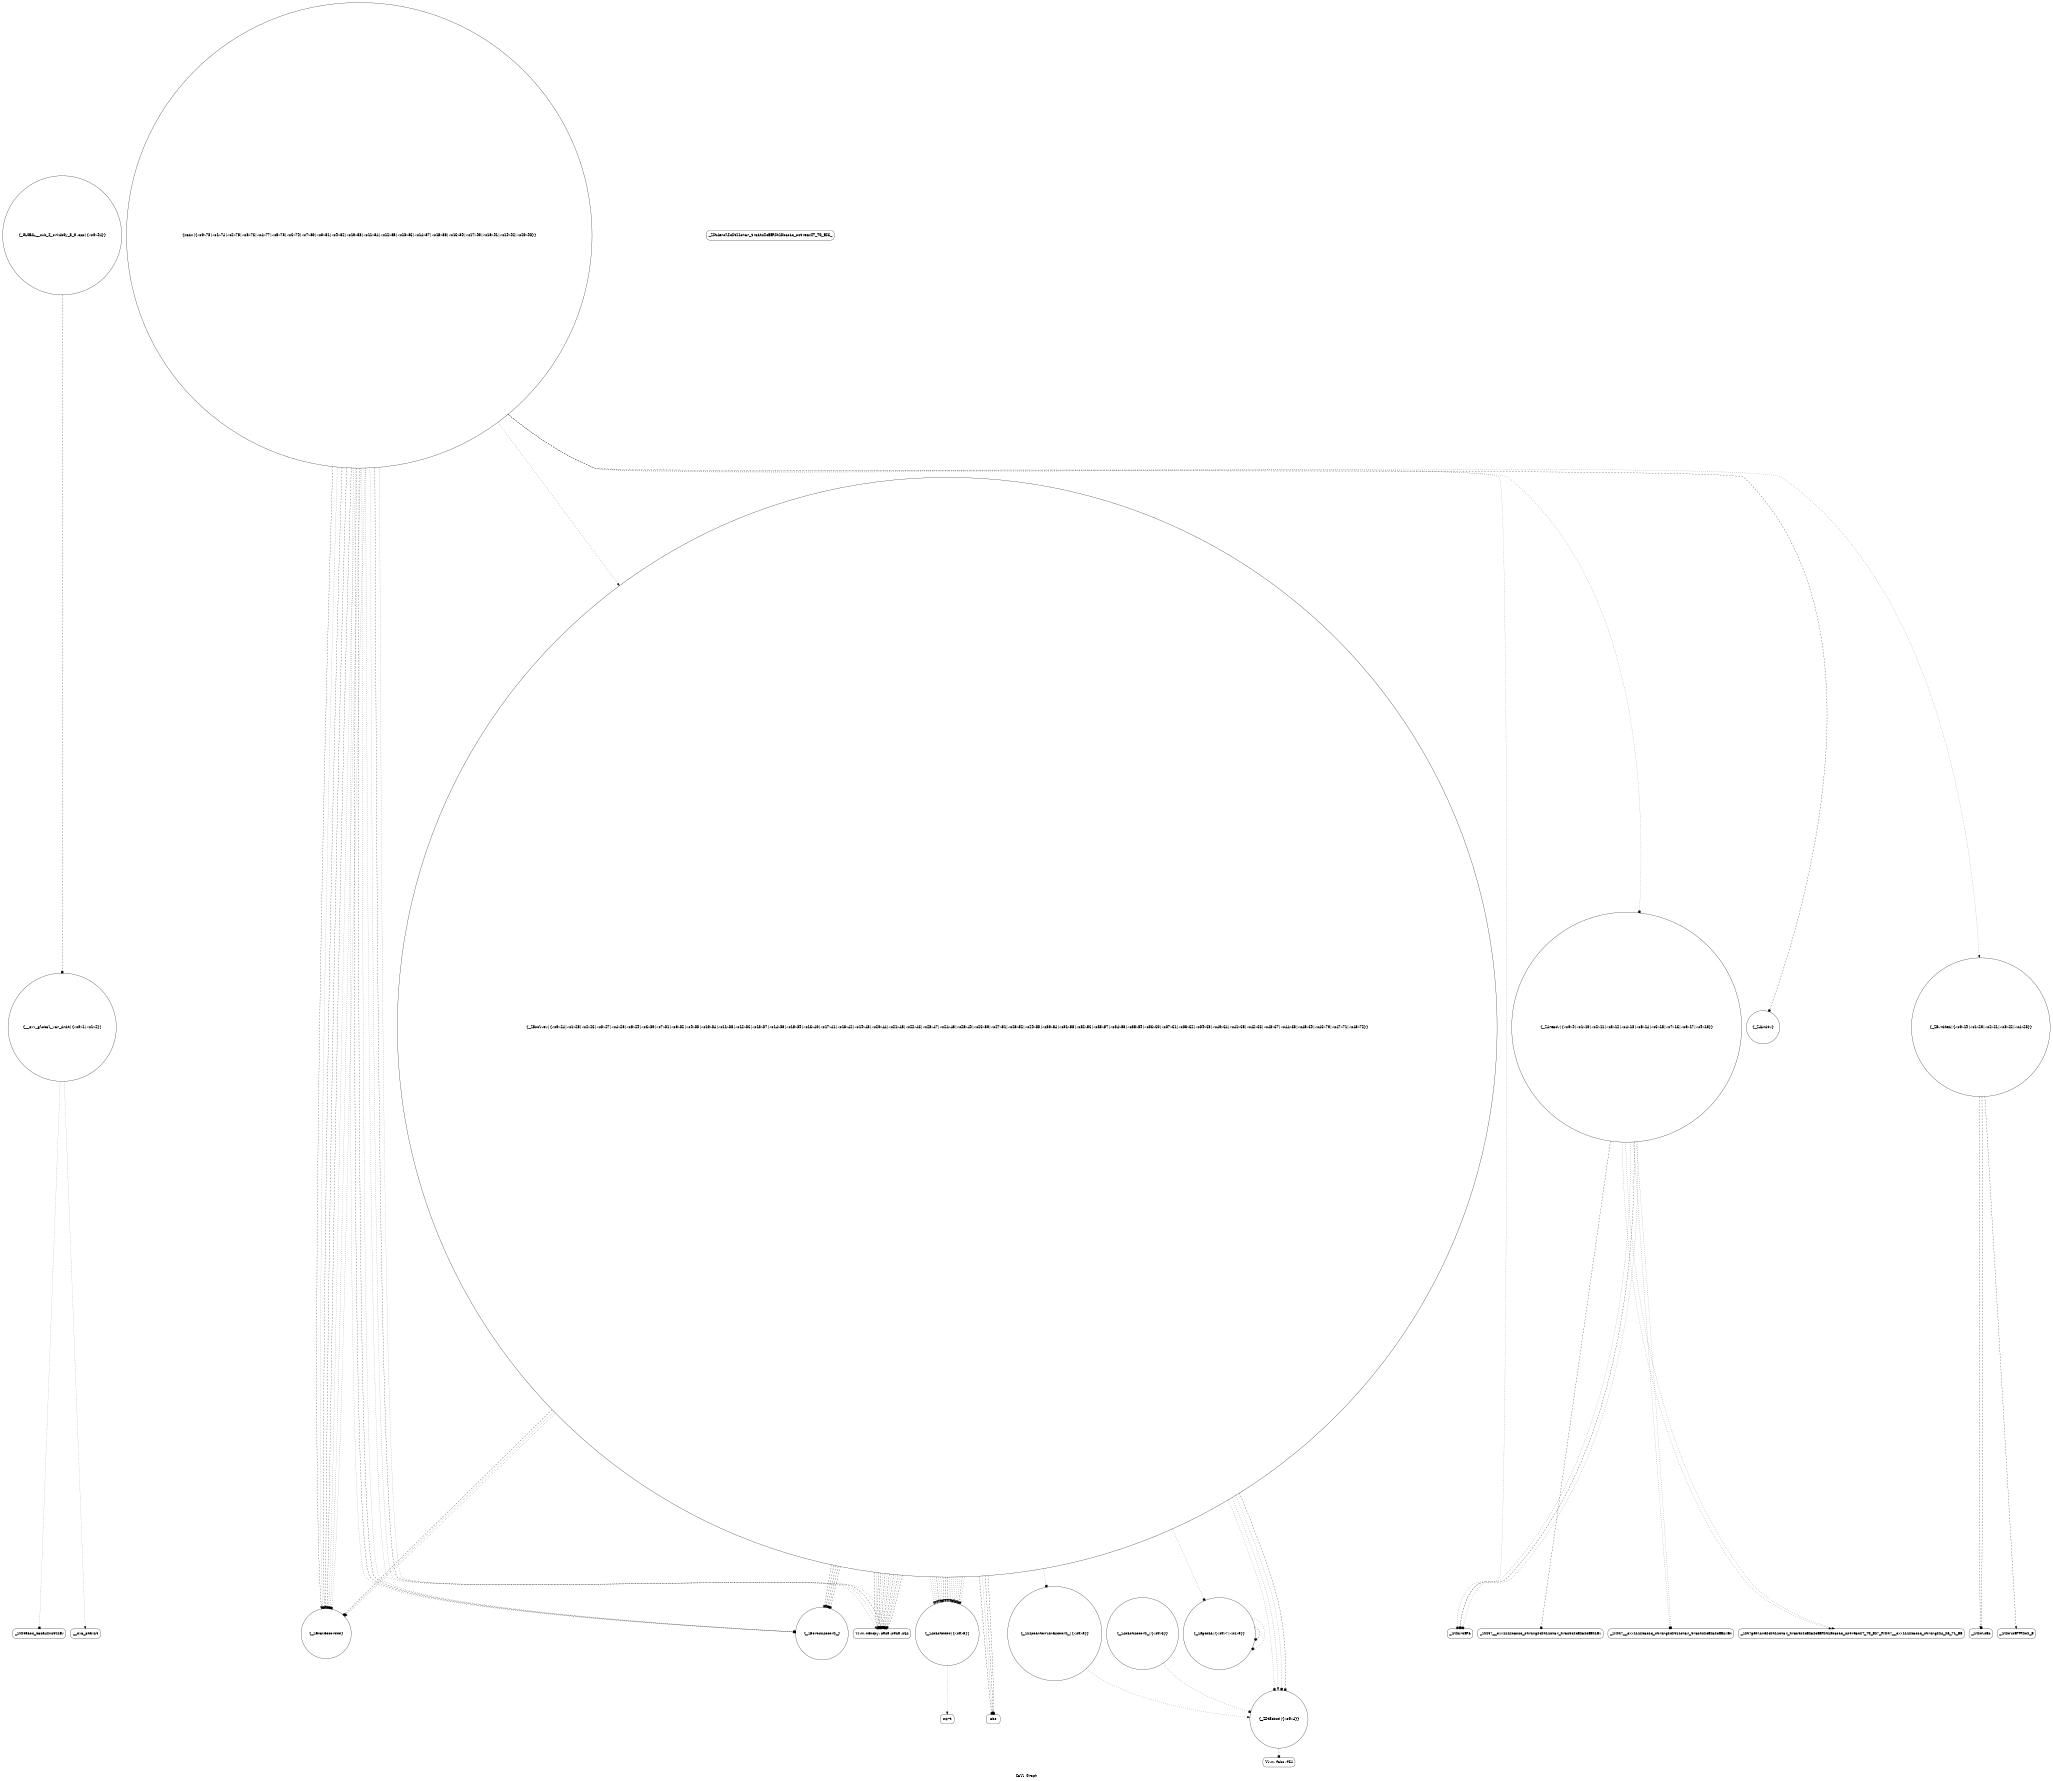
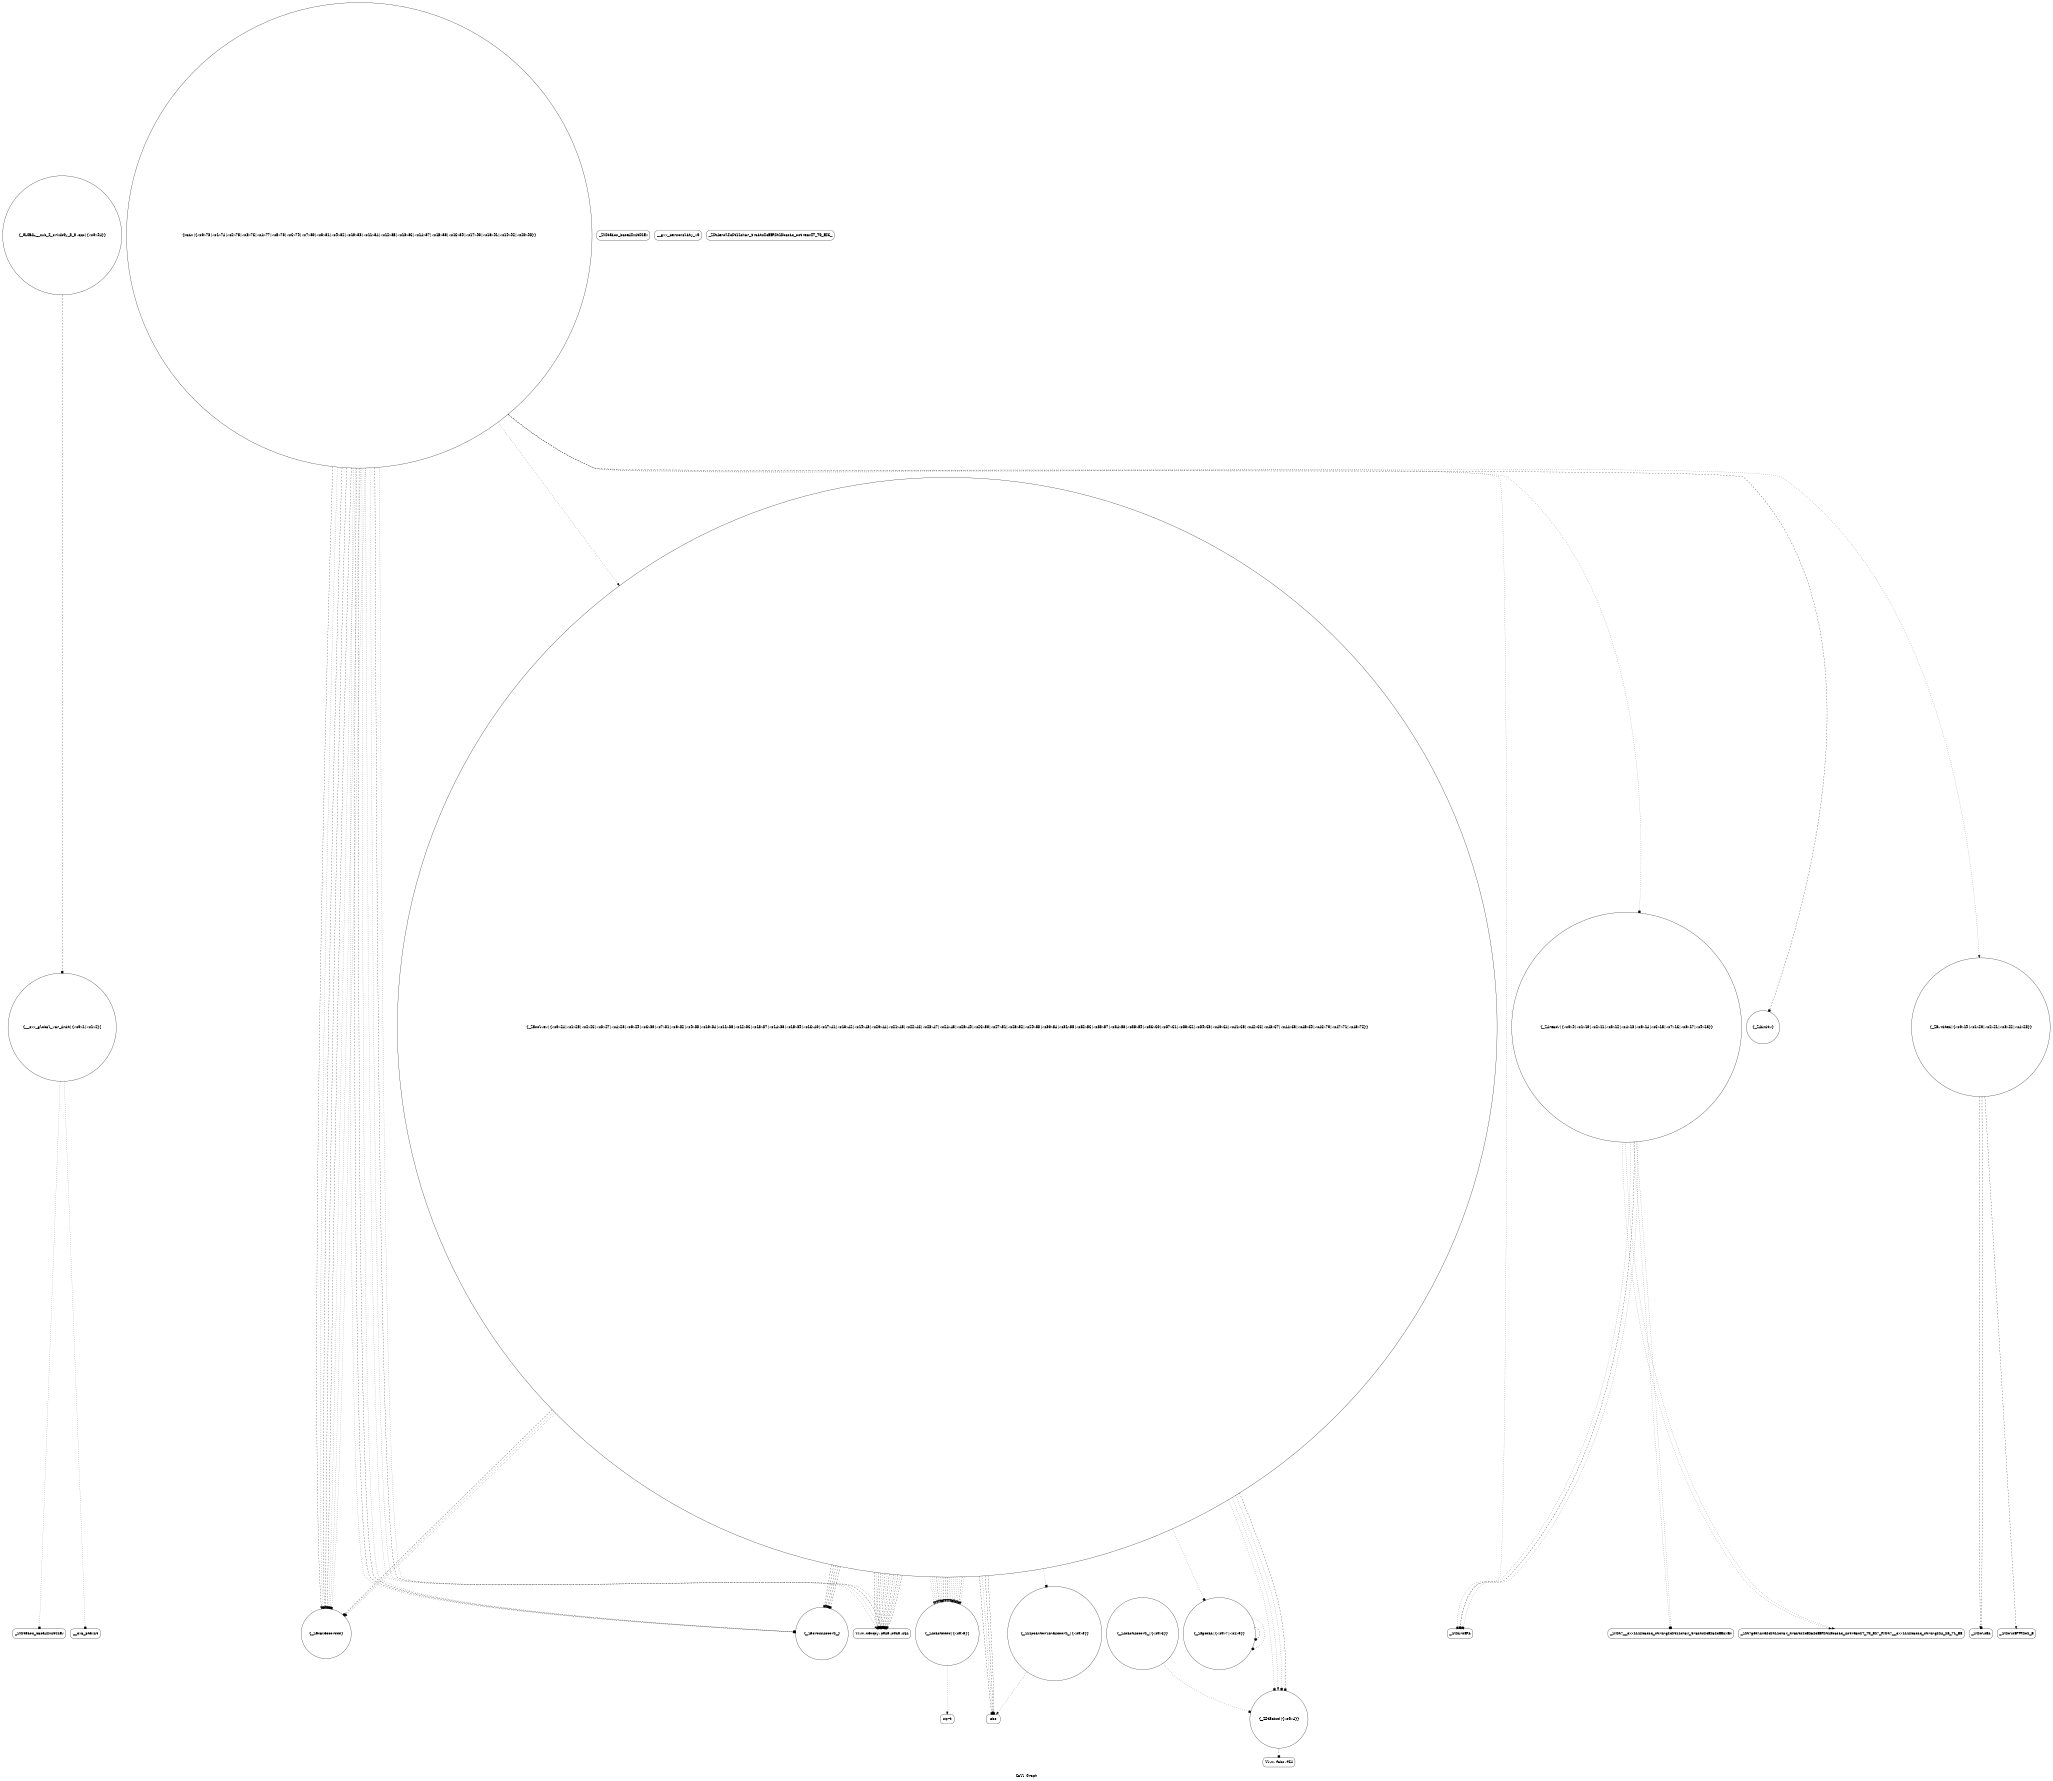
node "_ZNSt8ios_base4InitD1Ev": added
node "__gxx_personality_v0": added
edge "{__cxx_global_var_init|{<s0>1|<s1>2}}" -> "__cxa_atexit": arrowhead normal -> box
node "_ZNSt7__cxx1112basic_stringIcSt11char_traitsIcESaIcEEC1Ev": removed
edge "{_Z11pointonline4coorS_|{<s0>3}}" -> "{_ZSt3absd|{<s0>4}}": now "{_Z11pointonline4coorS_|{<s0>3}}" -> "abs"
